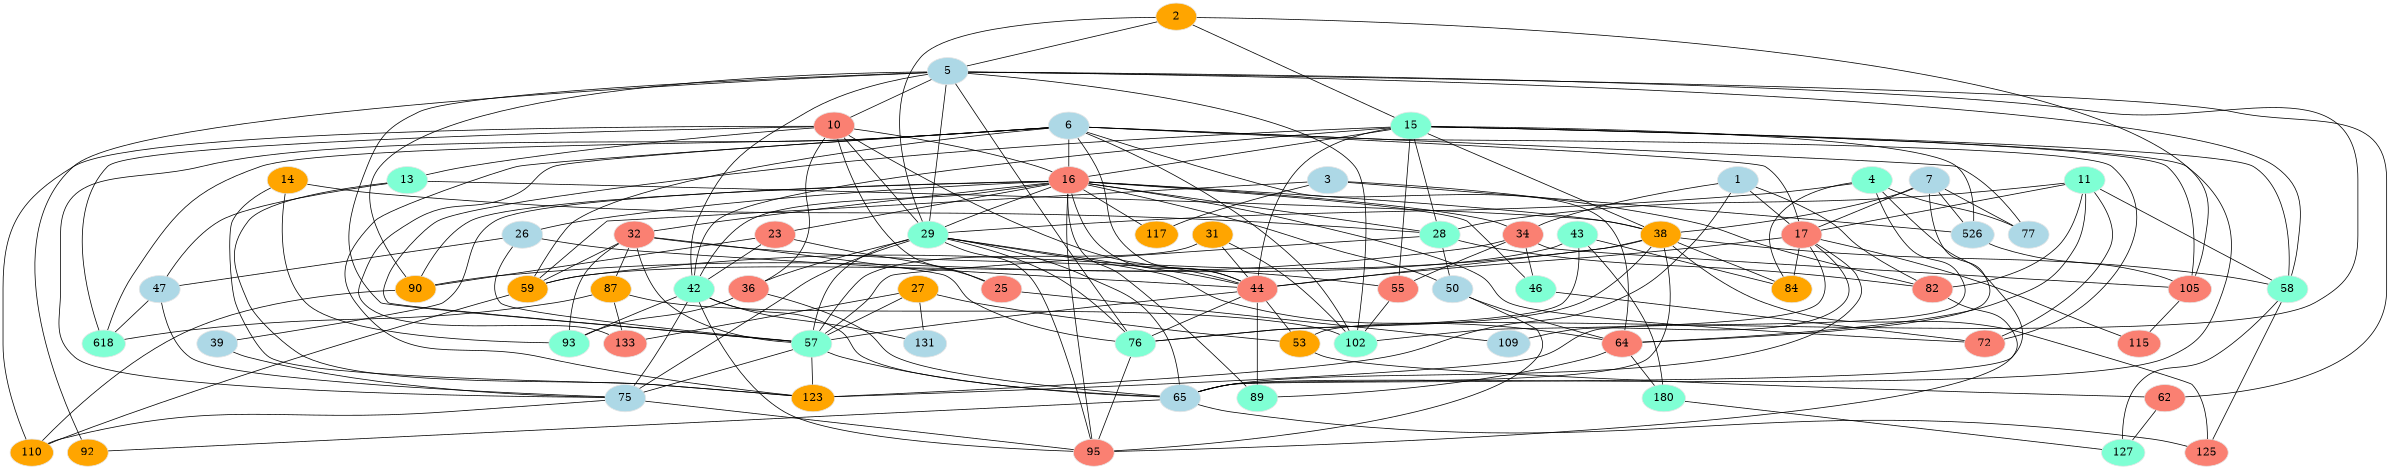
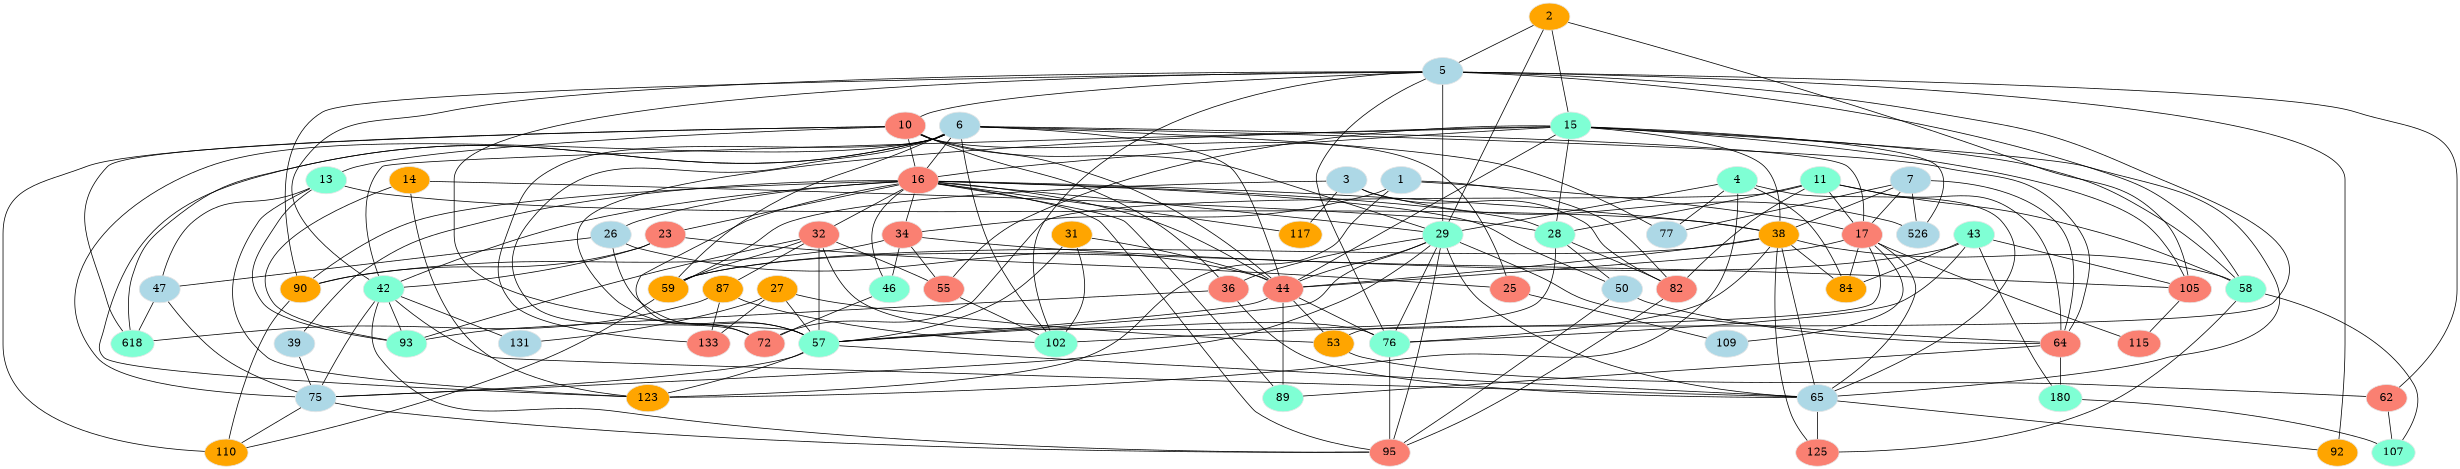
edge "526" -- "105": now "43" -- "105"
edge "13" -- "93": added
node "127": label "127" -> "107"
